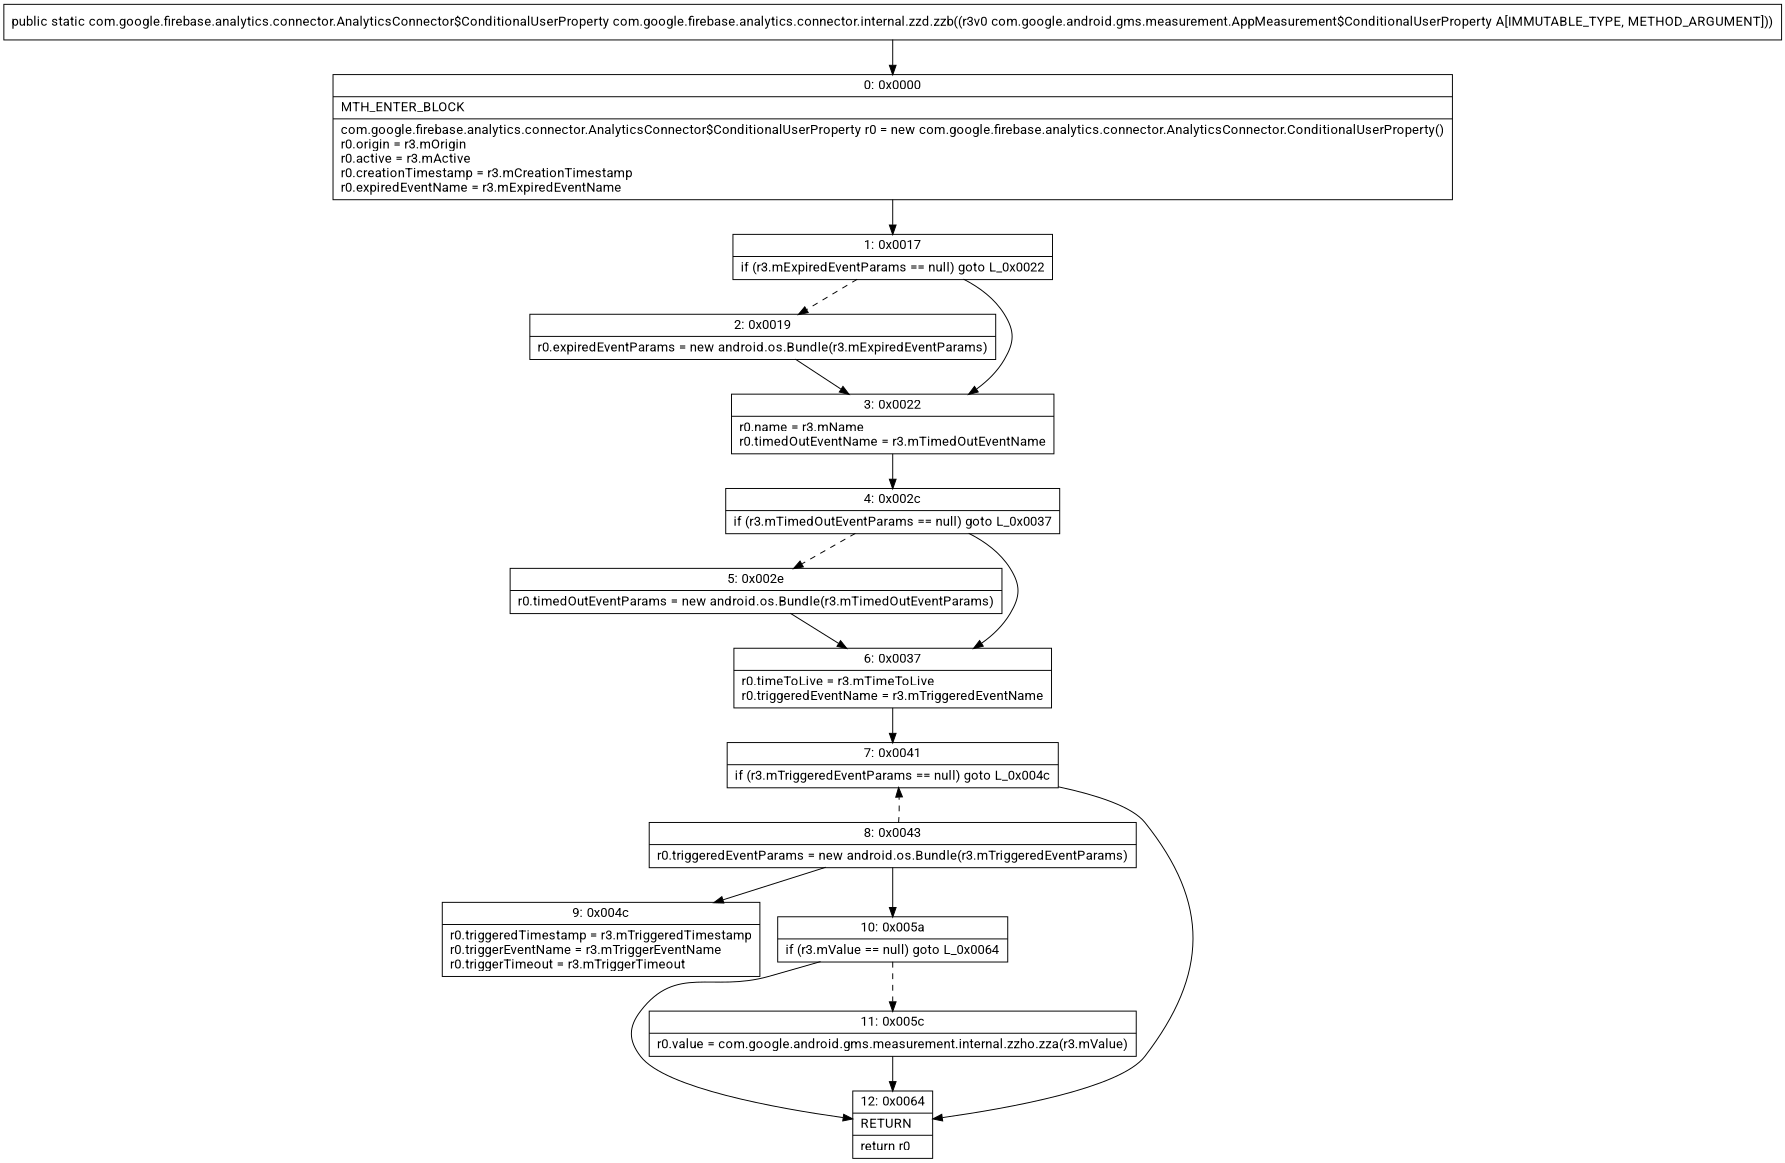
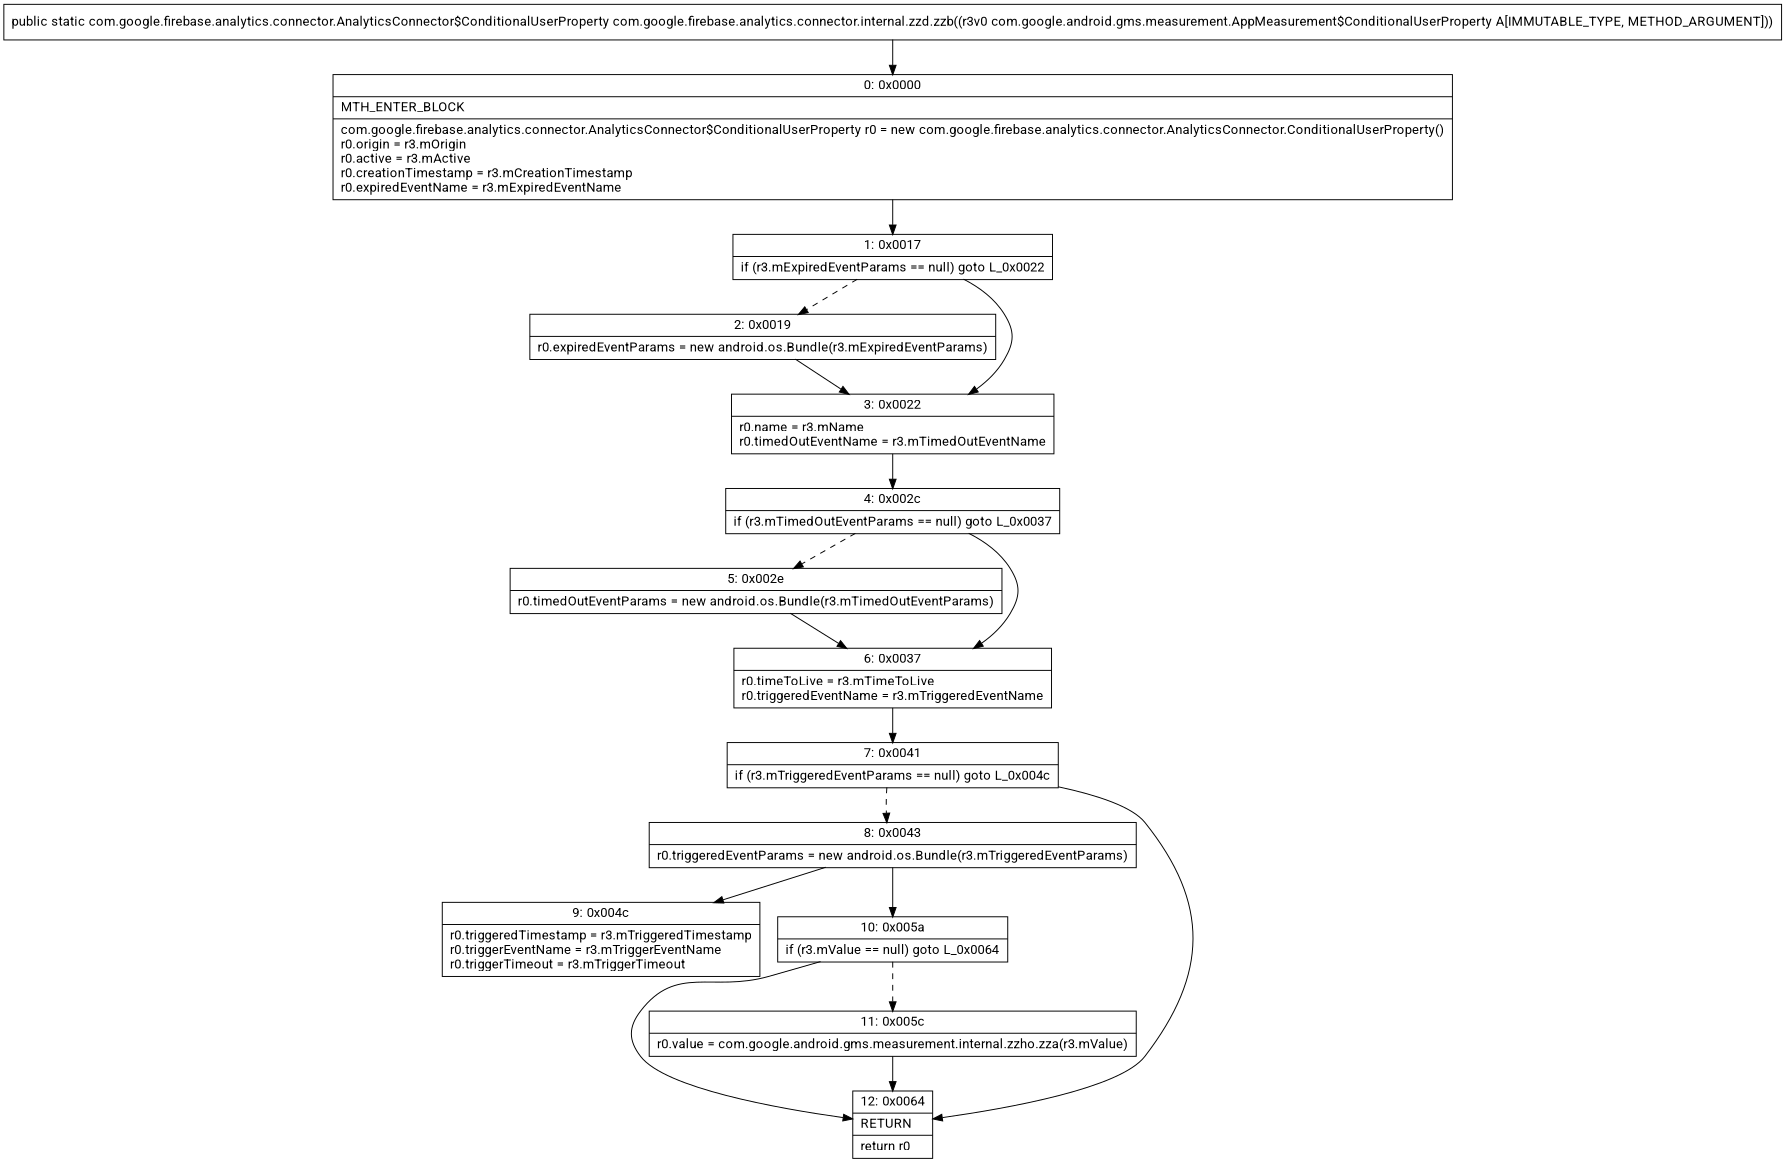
edge "8: 0x0043" -> "7: 0x0041": reversed
